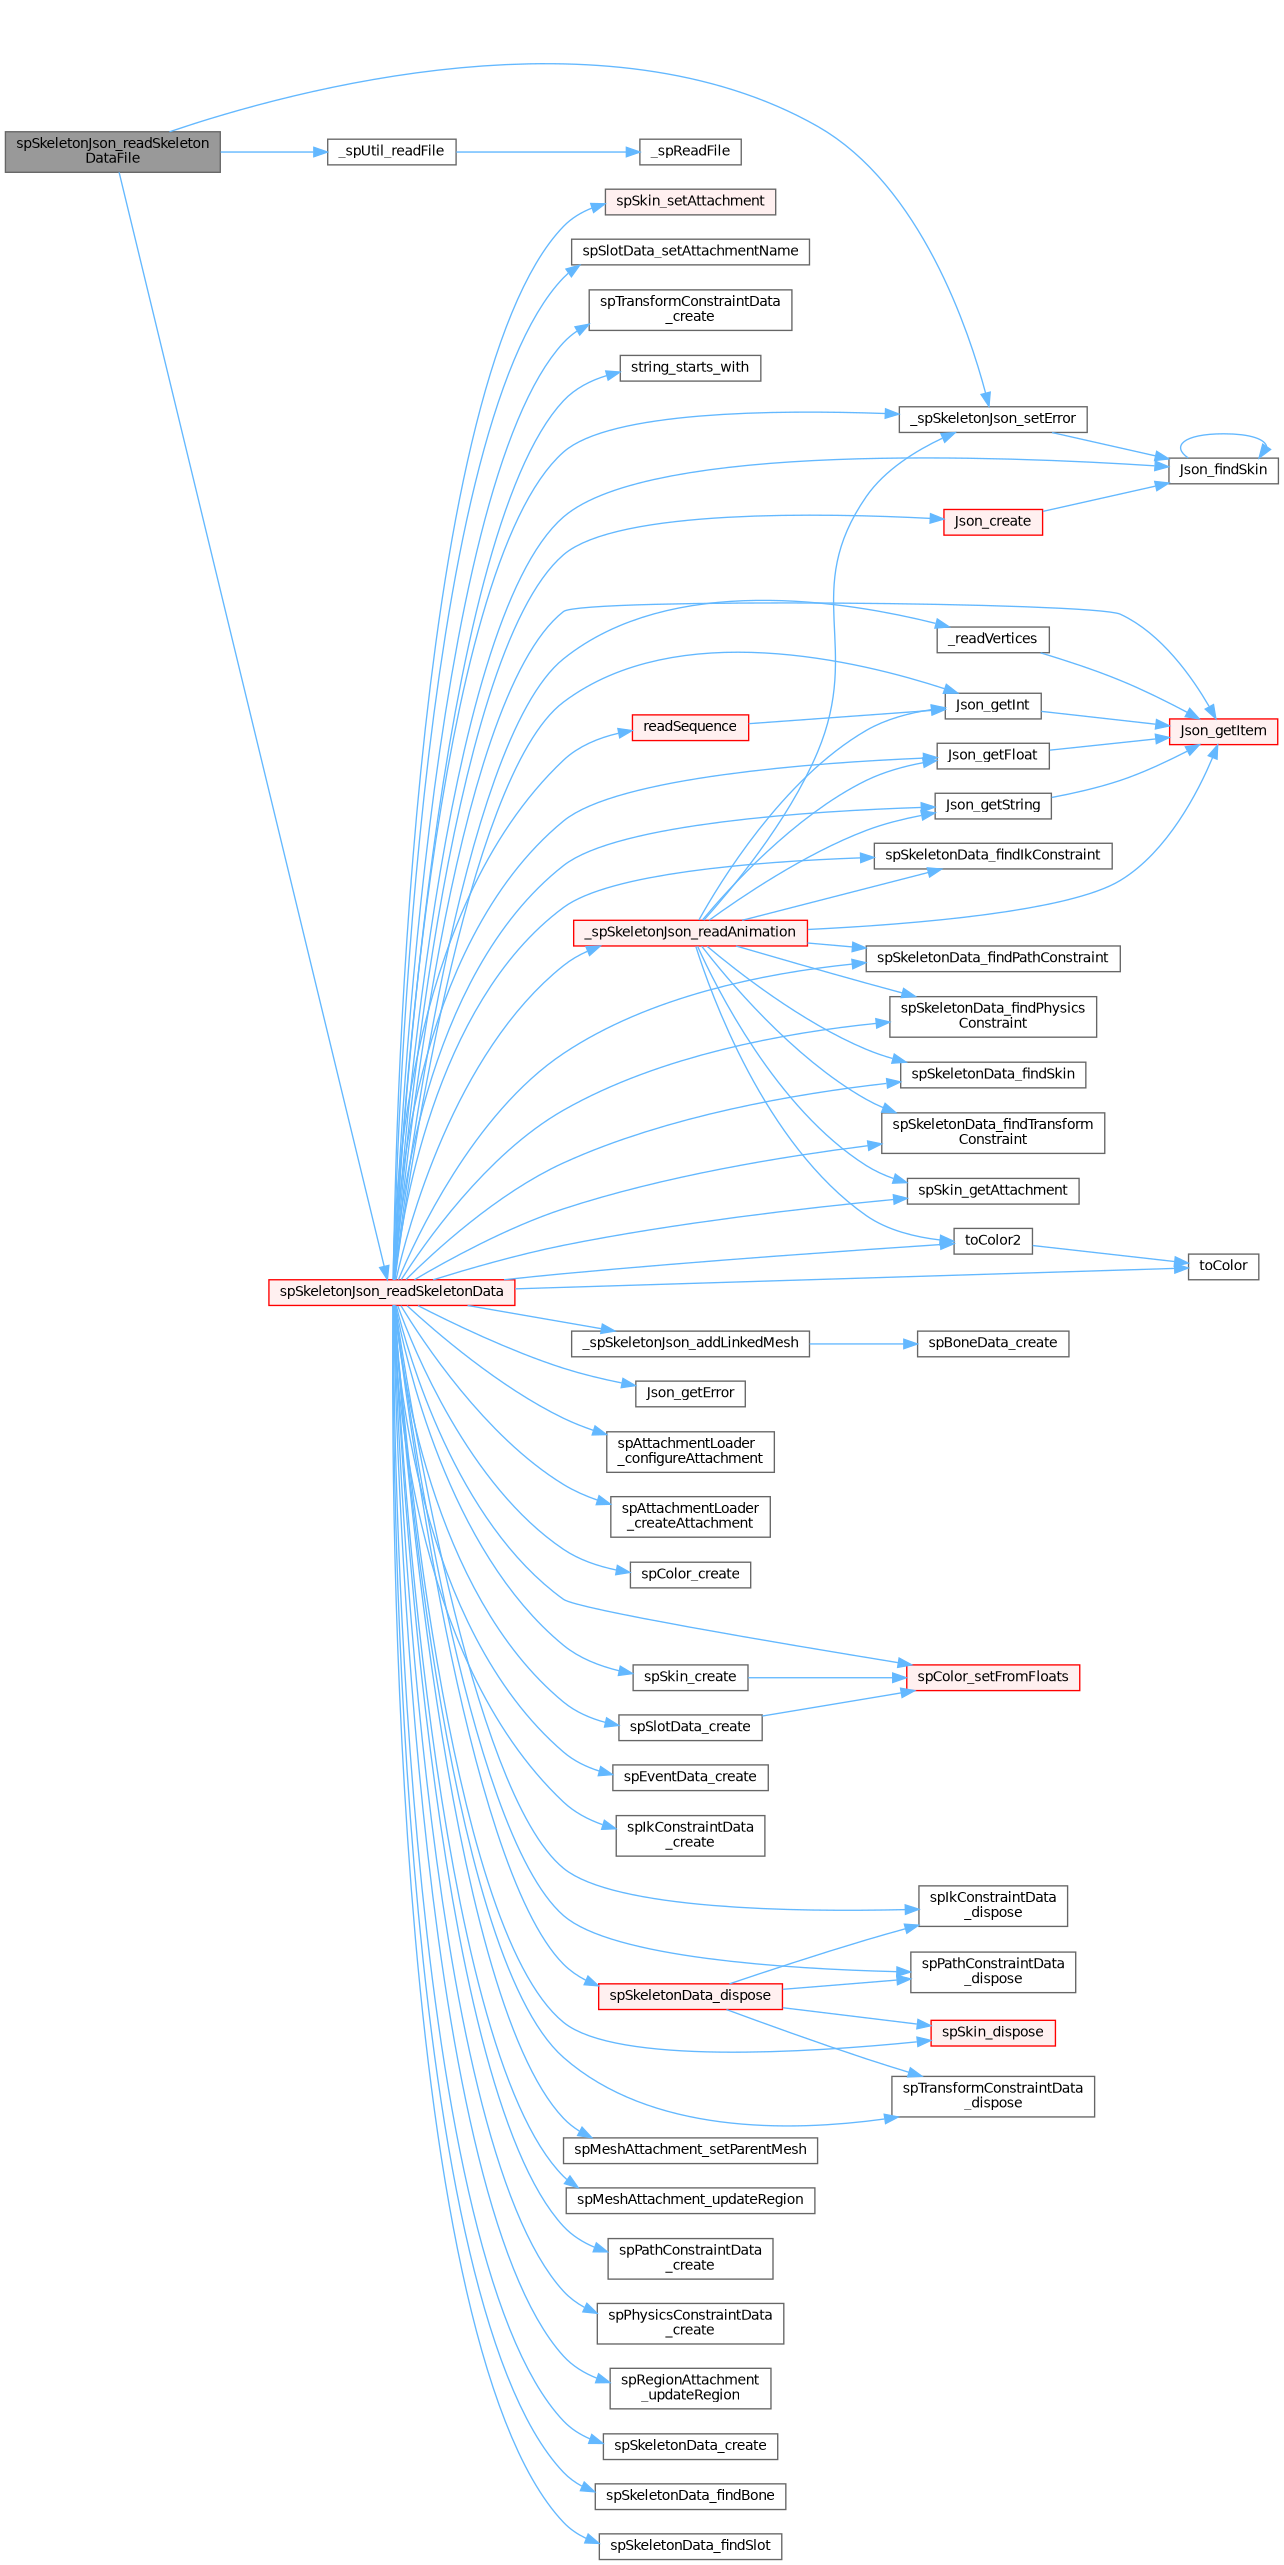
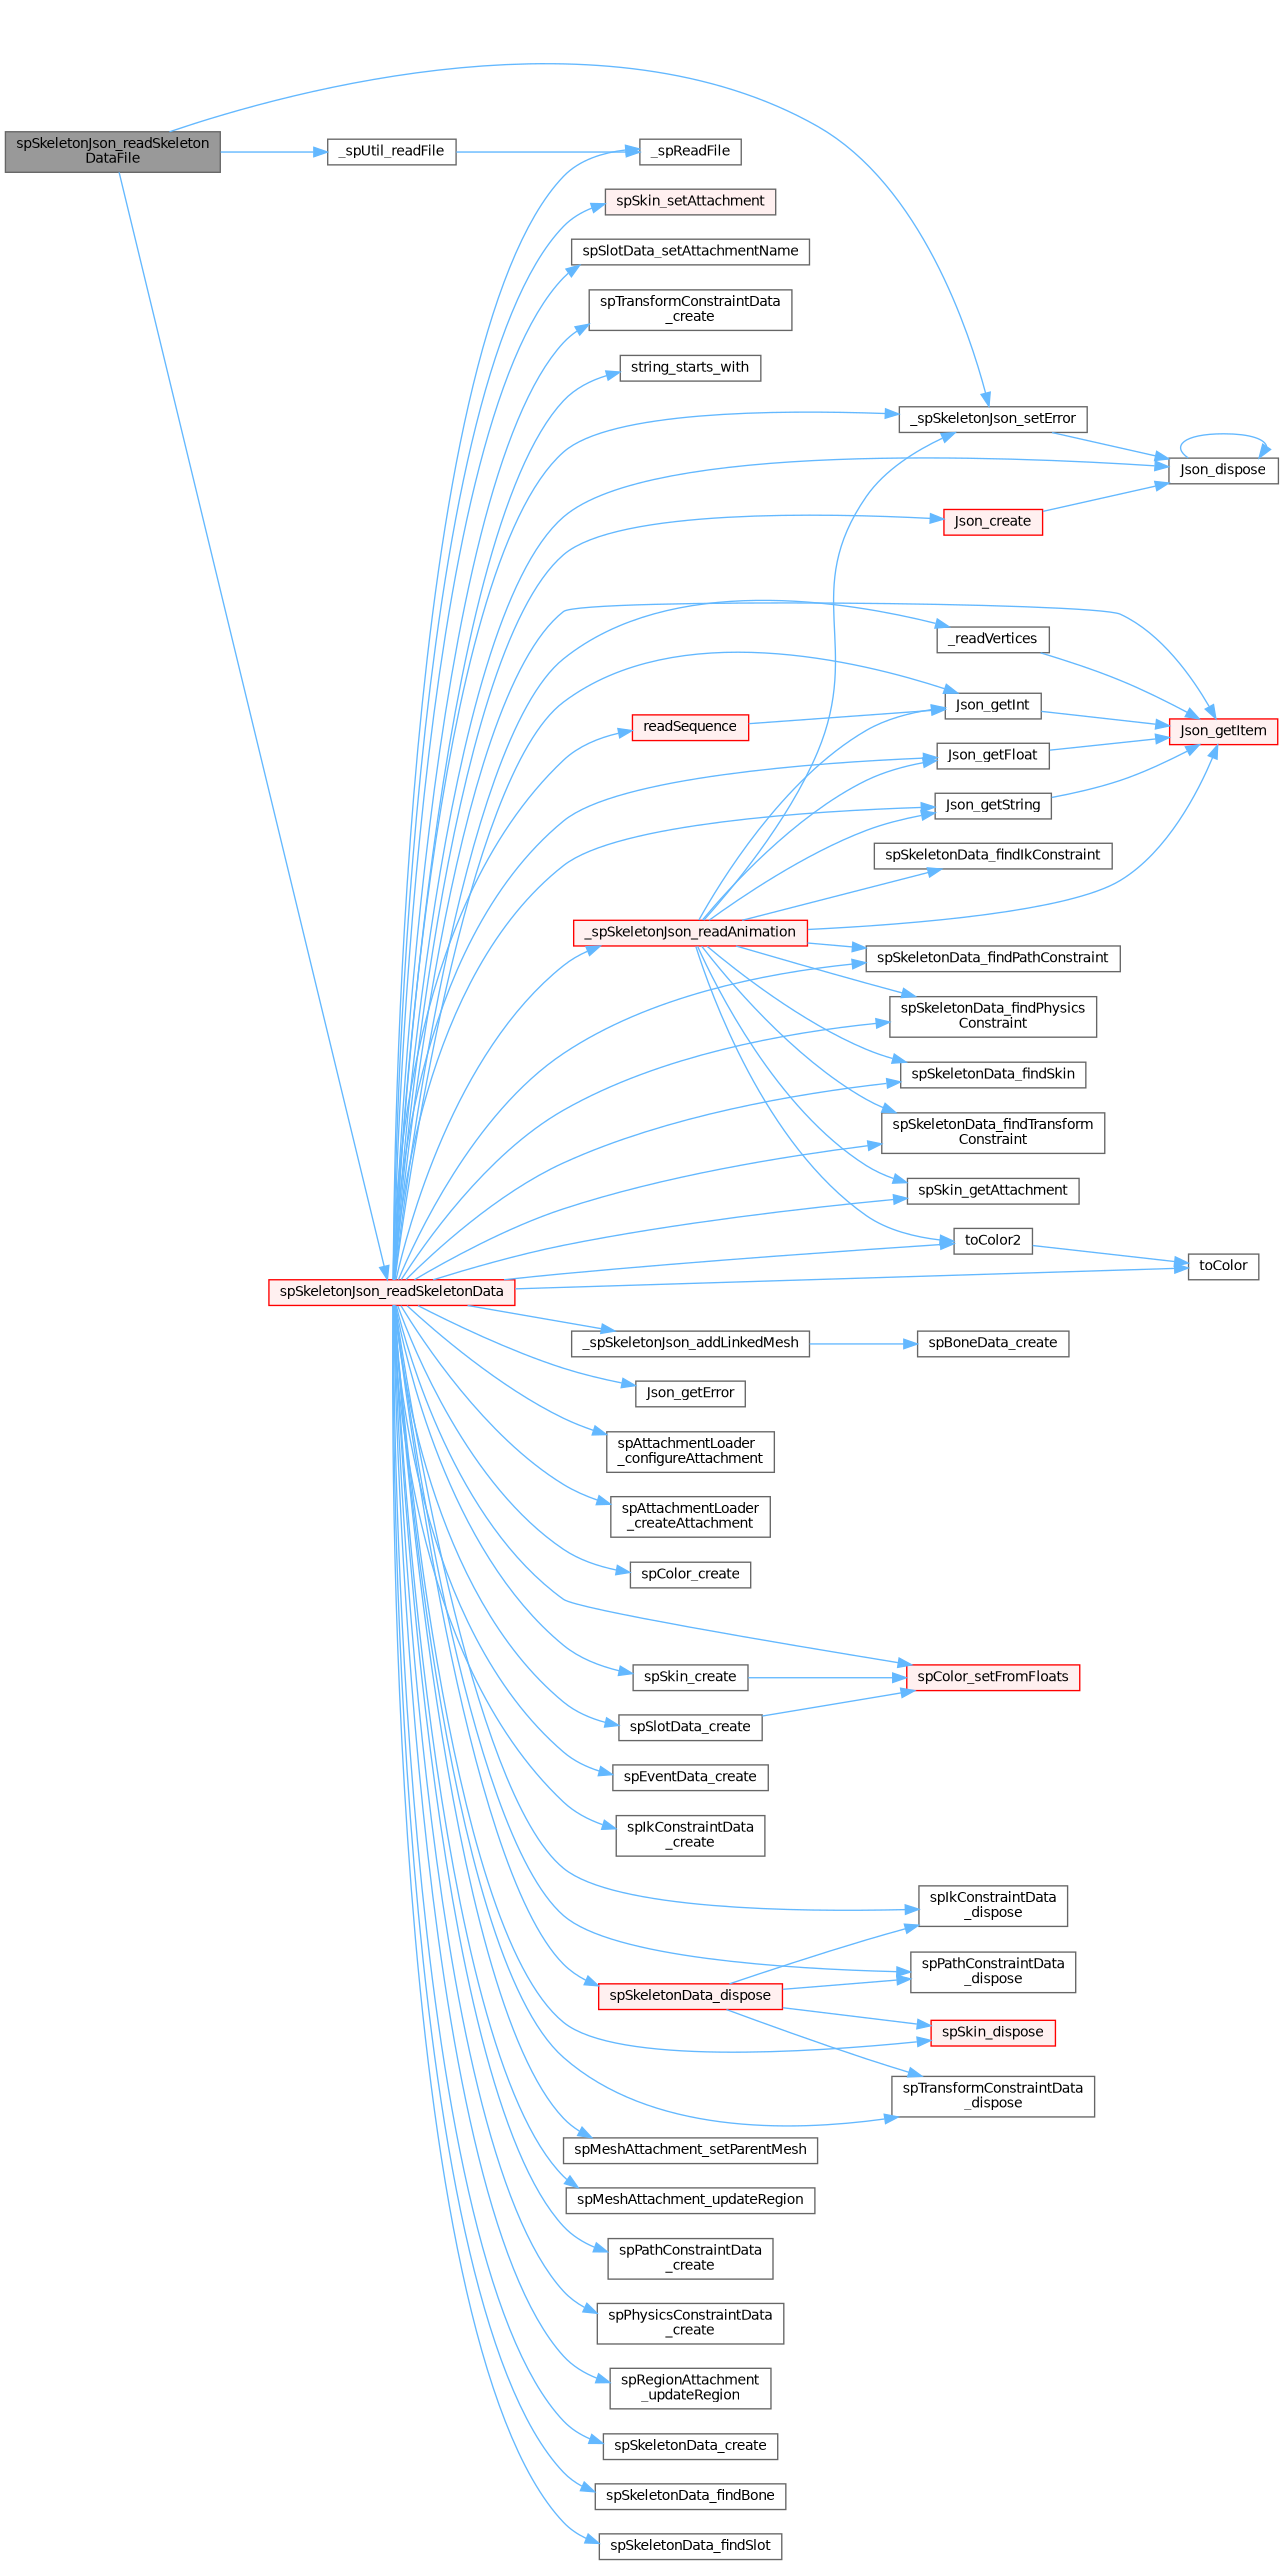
node "Json_findSkin": label "Json_findSkin" -> "Json_dispose"
edge "spSkeletonJson_readSkeletonData" -> "spSkeletonData_findIkConstraint": now "spSkeletonJson_readSkeletonData" -> "_spReadFile"
